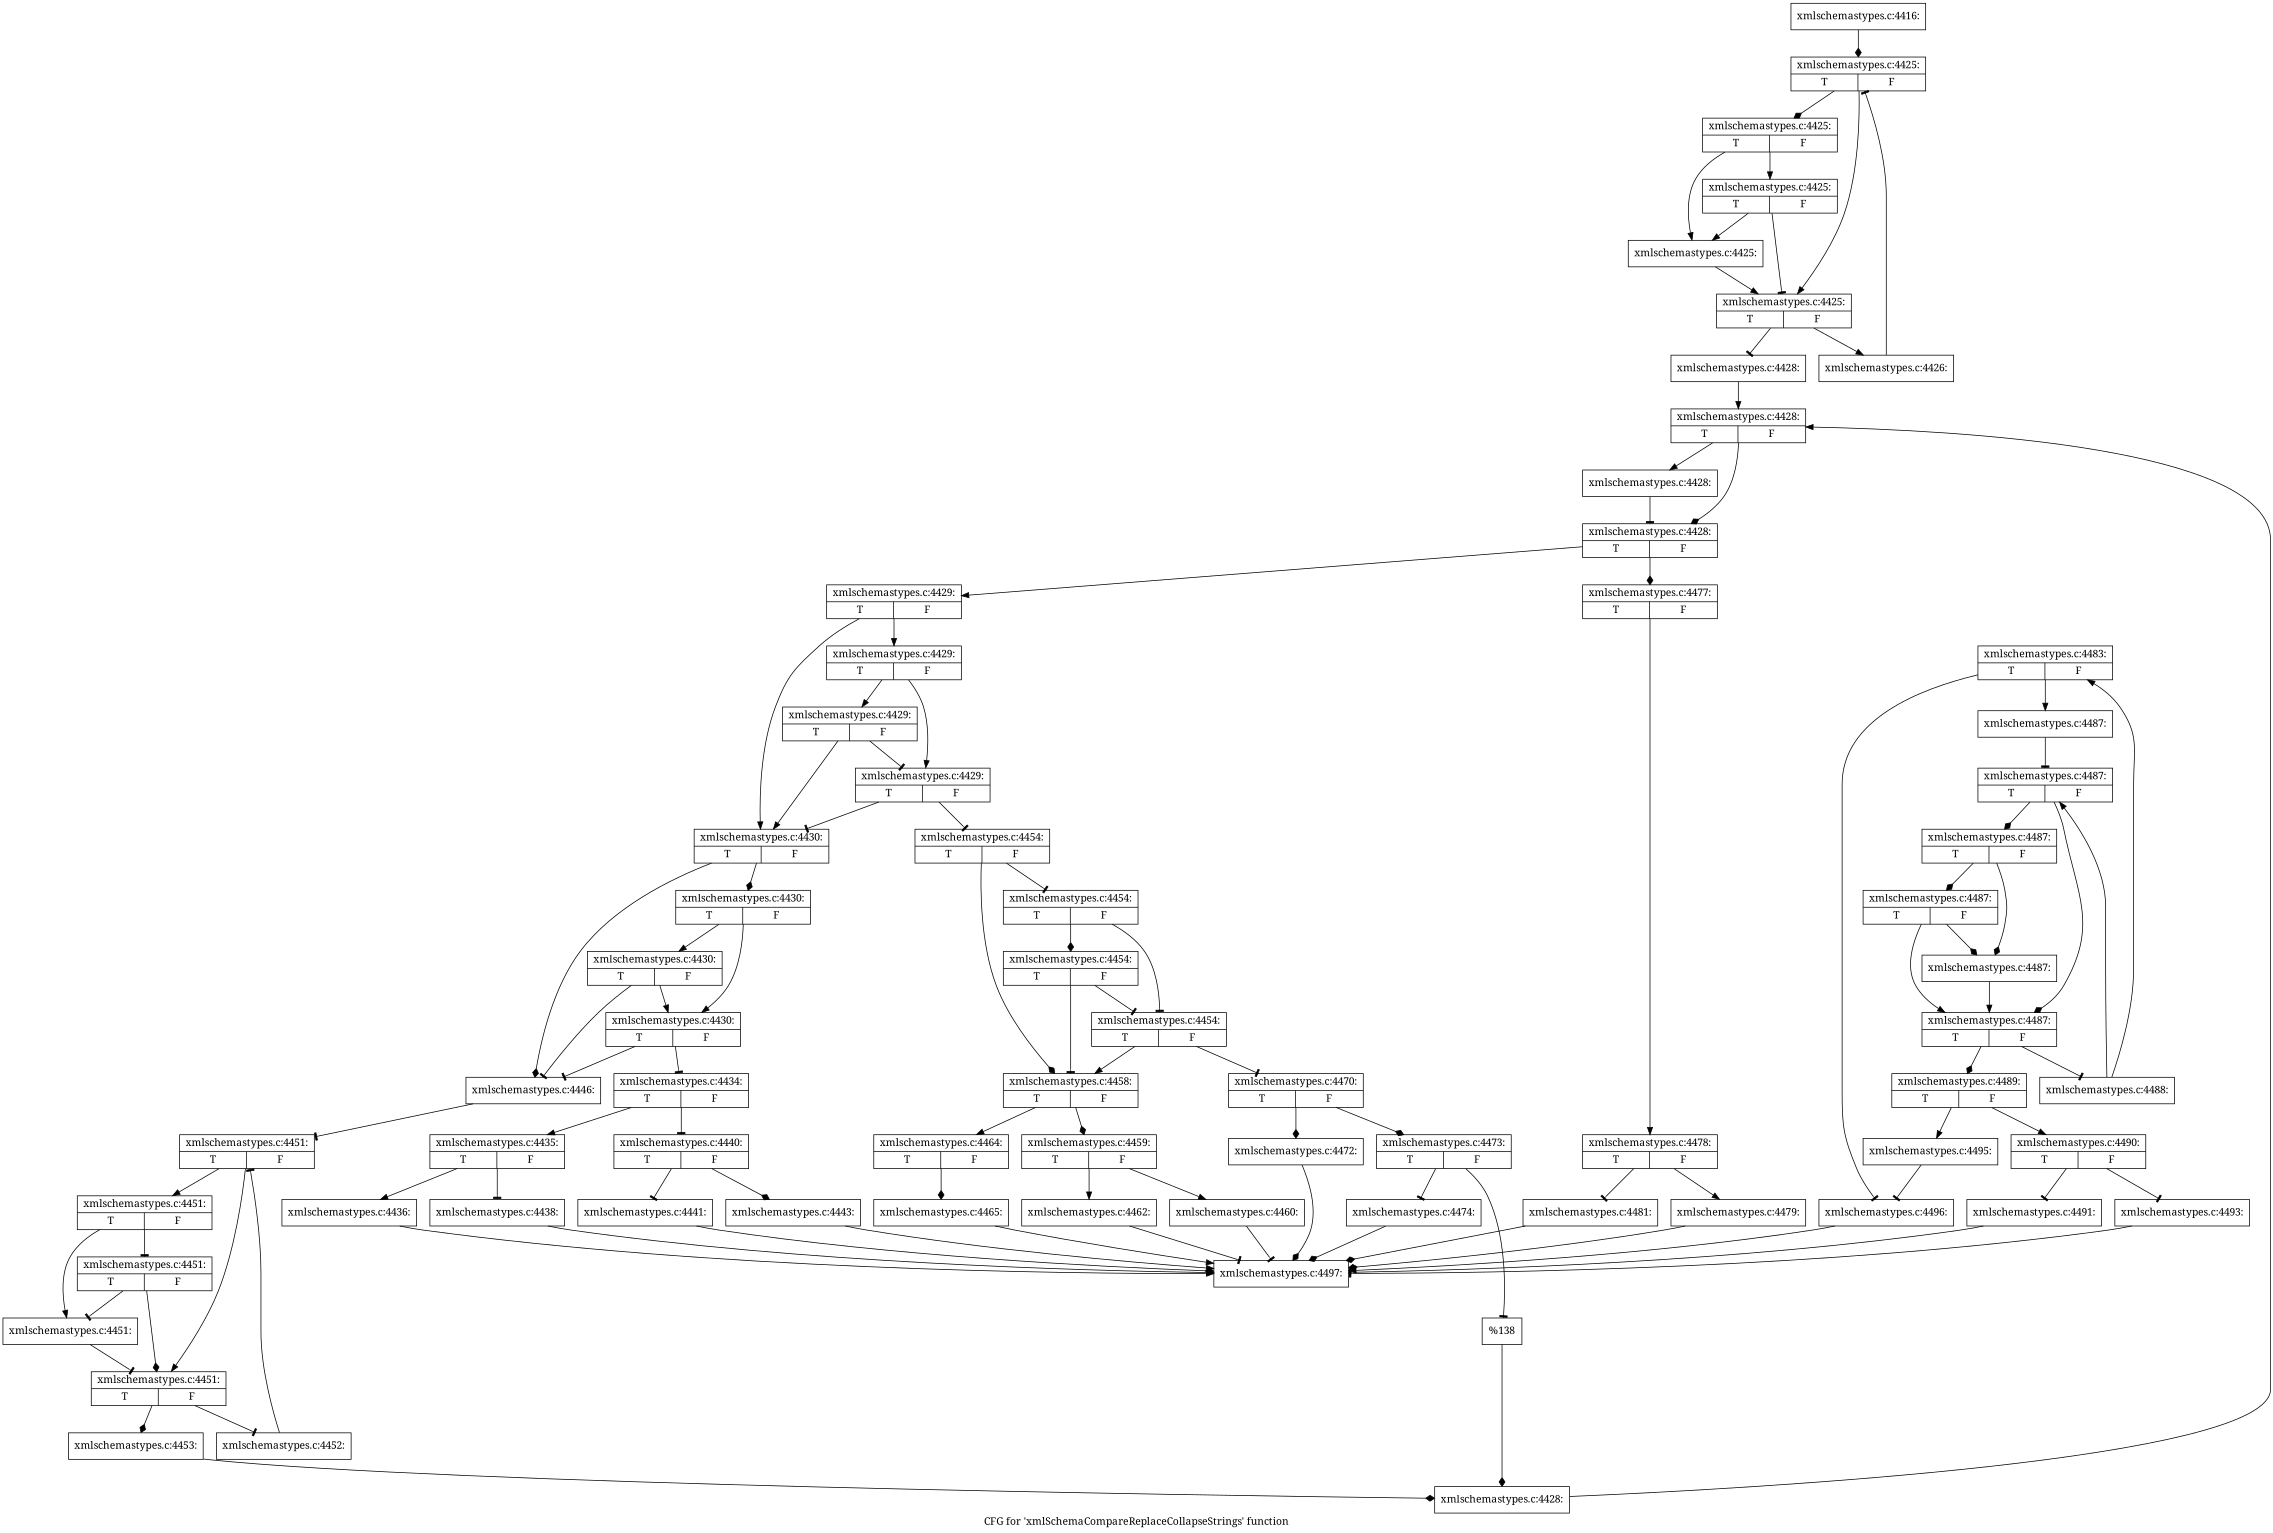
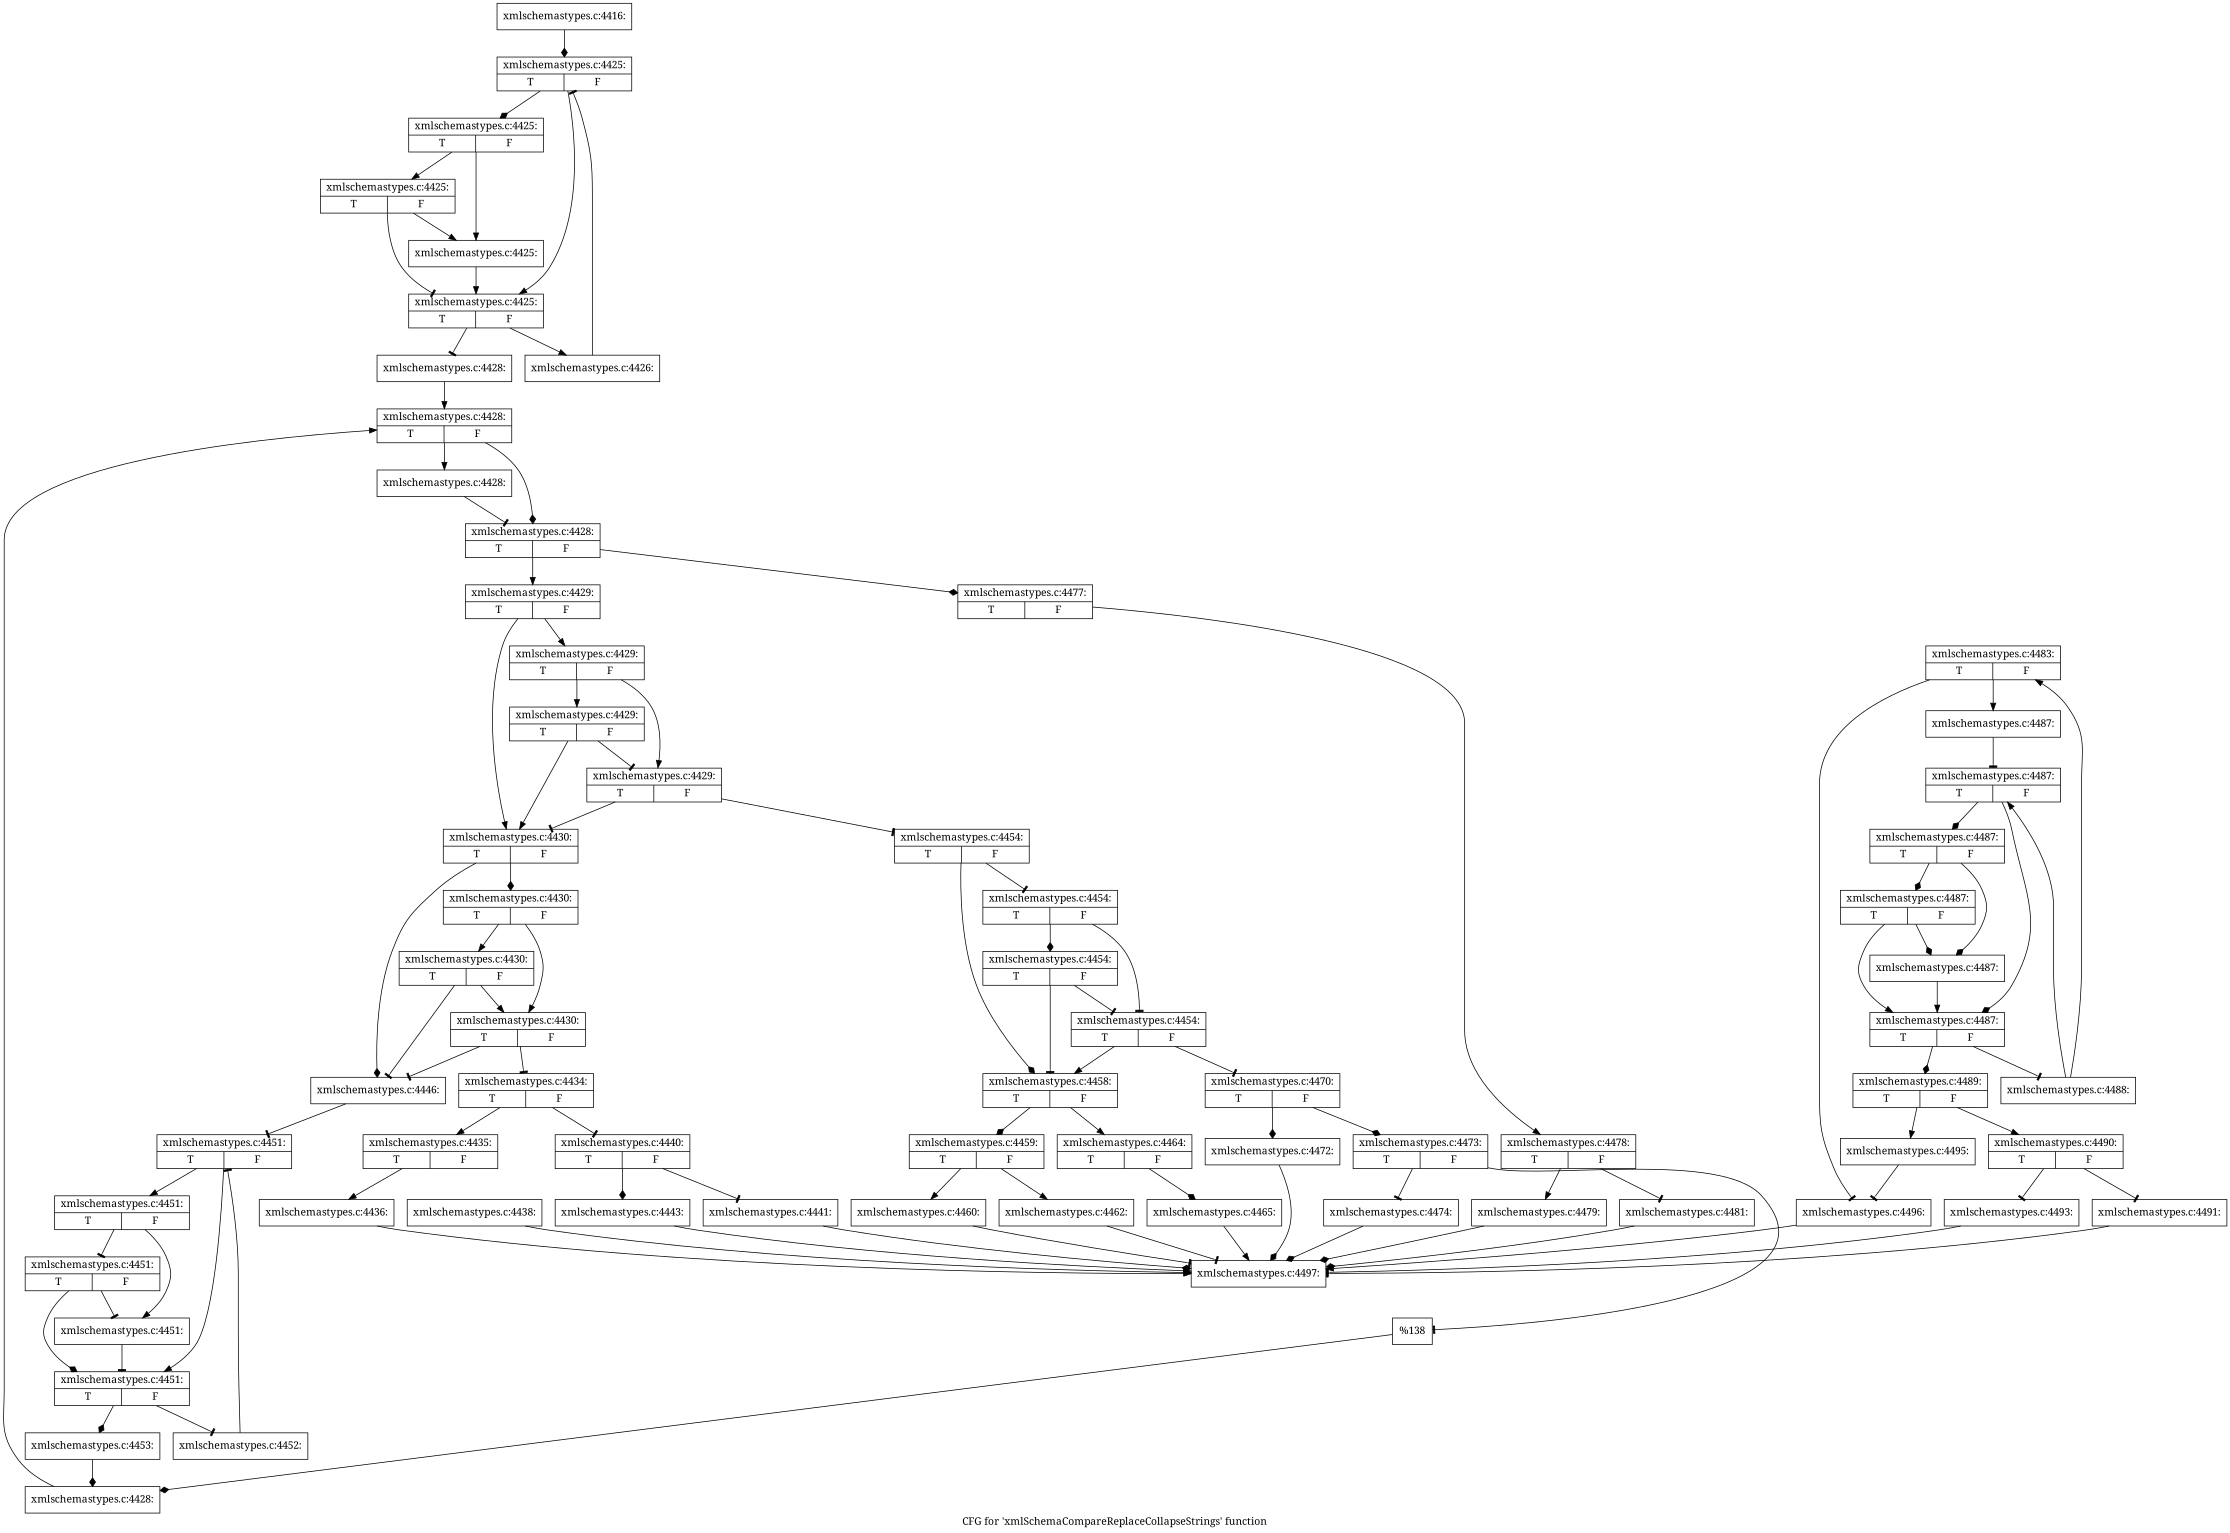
edge "xmlschemastypes.c:4435:" -> "xmlschemastypes.c:4438:": removed
